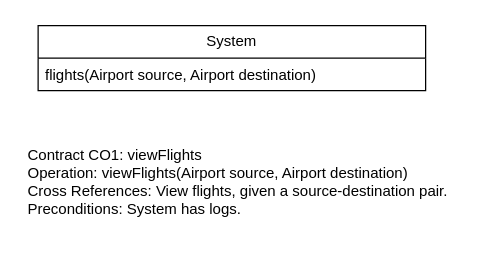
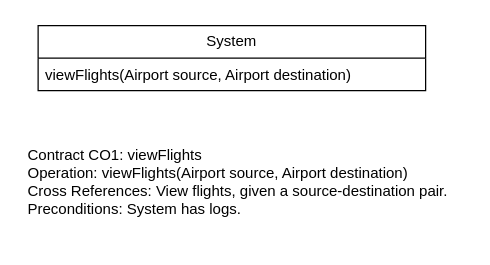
node "flights(Airport source, Airport destination)": label "flights(Airport source, Airport destination)" -> "viewFlights(Airport source, Airport destination)"
